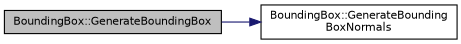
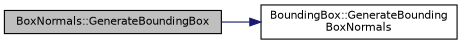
node "BoundingBox::GenerateBoundingBox": label "BoundingBox::GenerateBoundingBox" -> "BoxNormals::GenerateBoundingBox"
